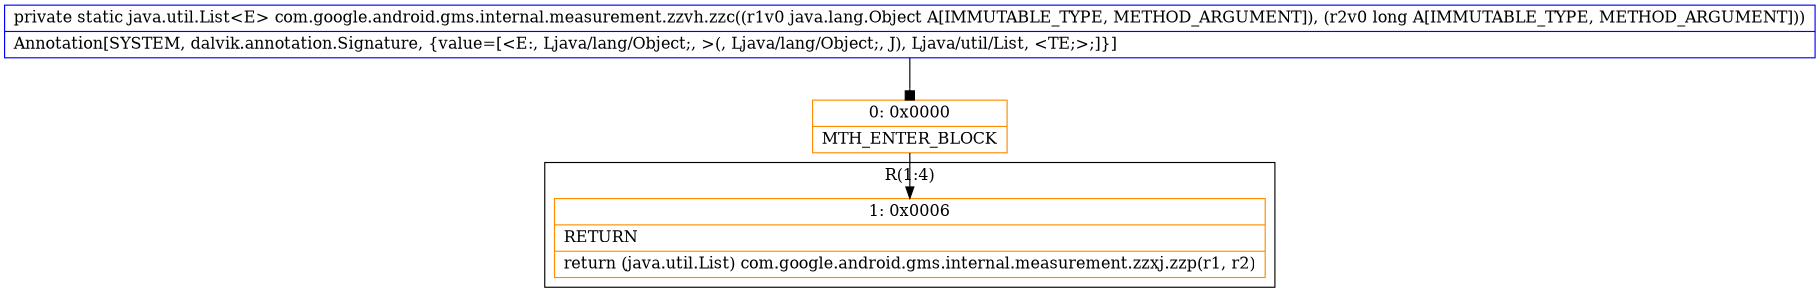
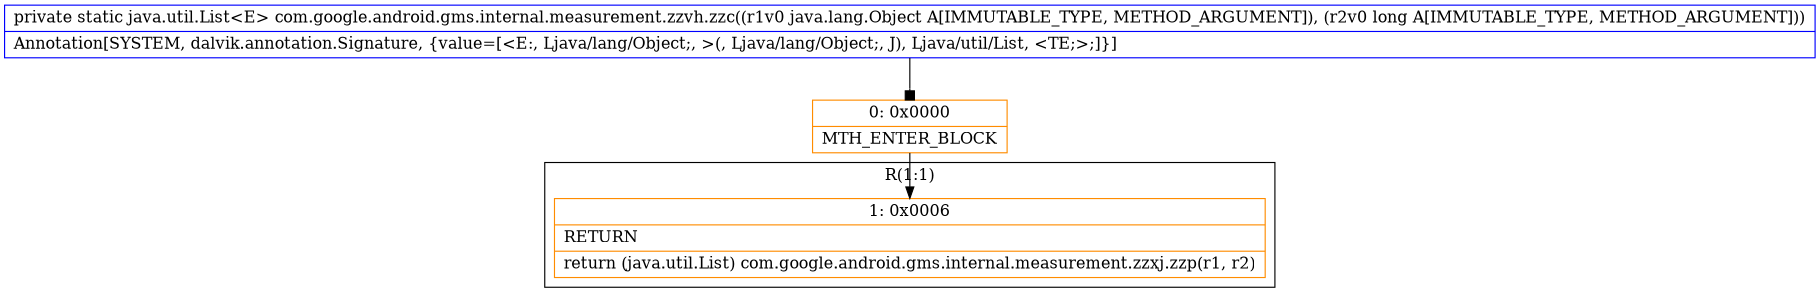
cluster "R(1:4)": label "R(1:4)" -> "R(1:1)"
